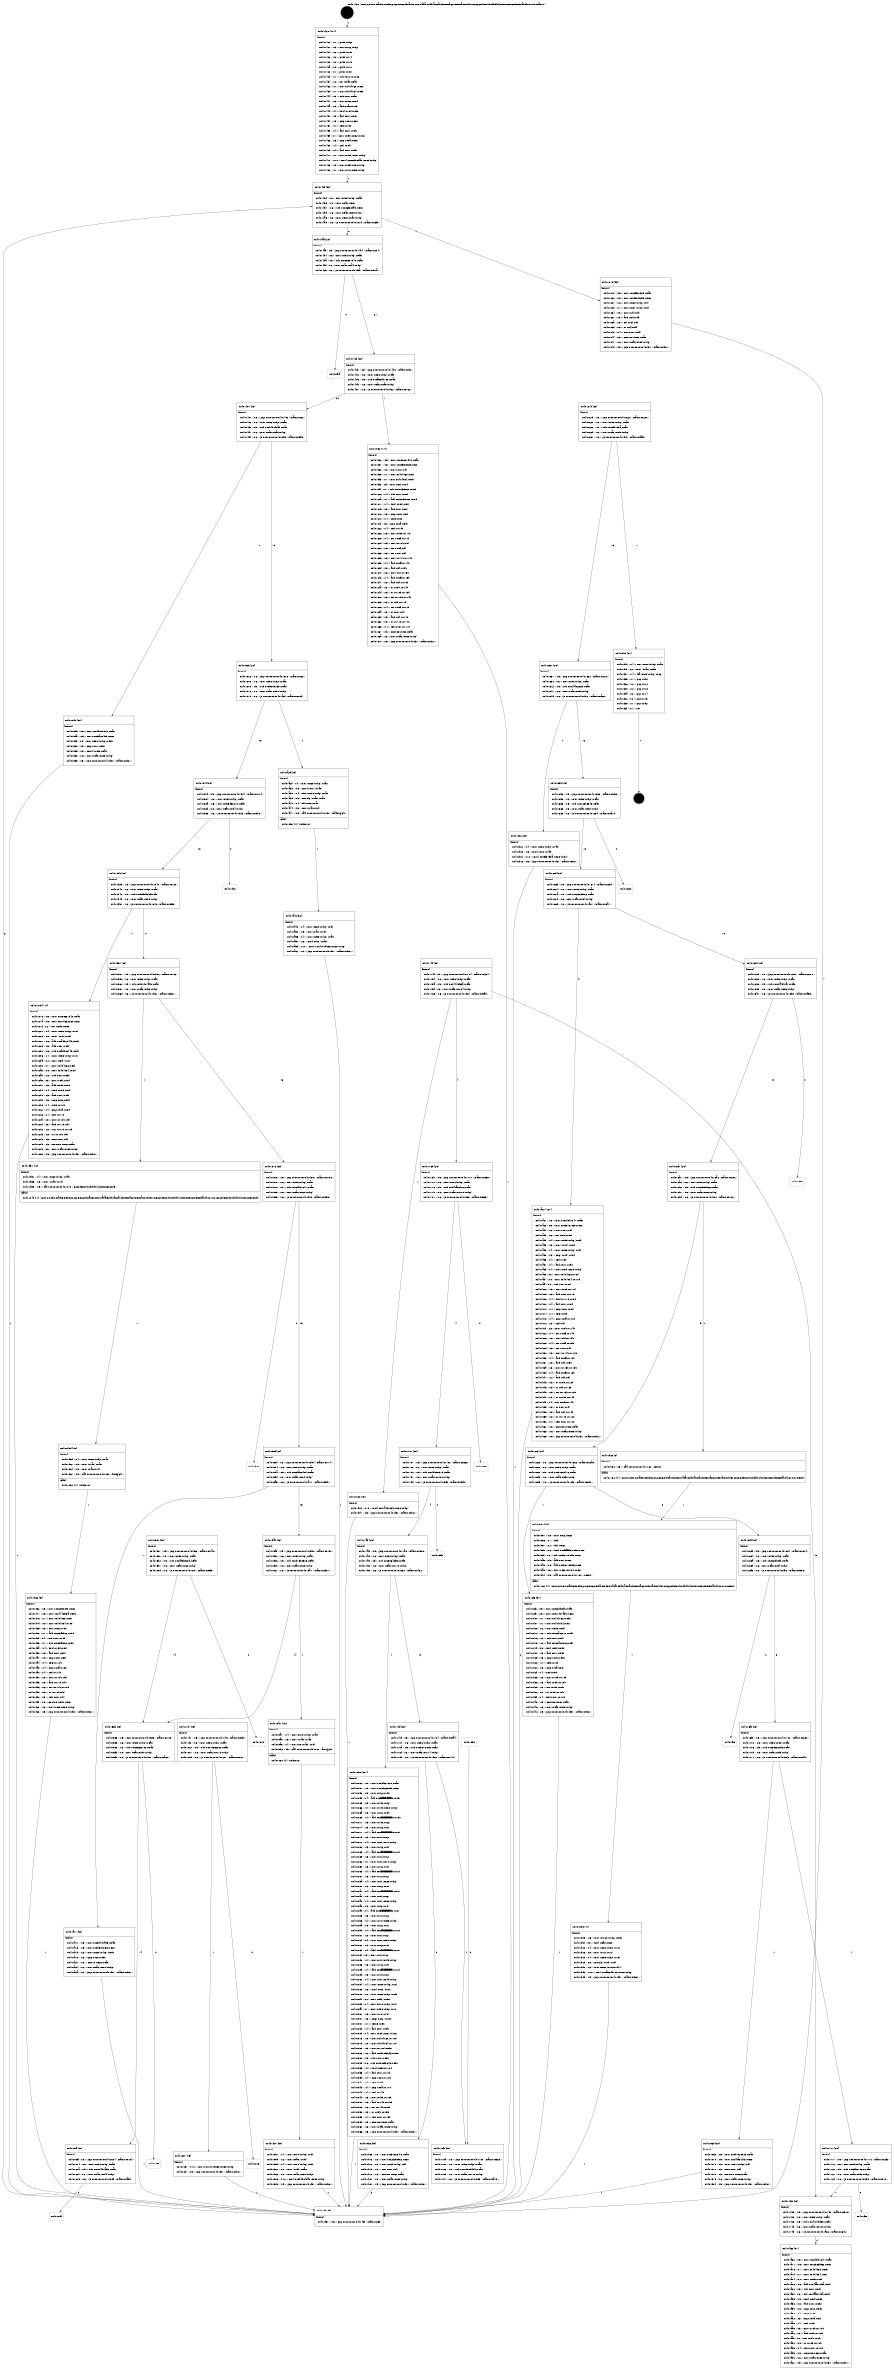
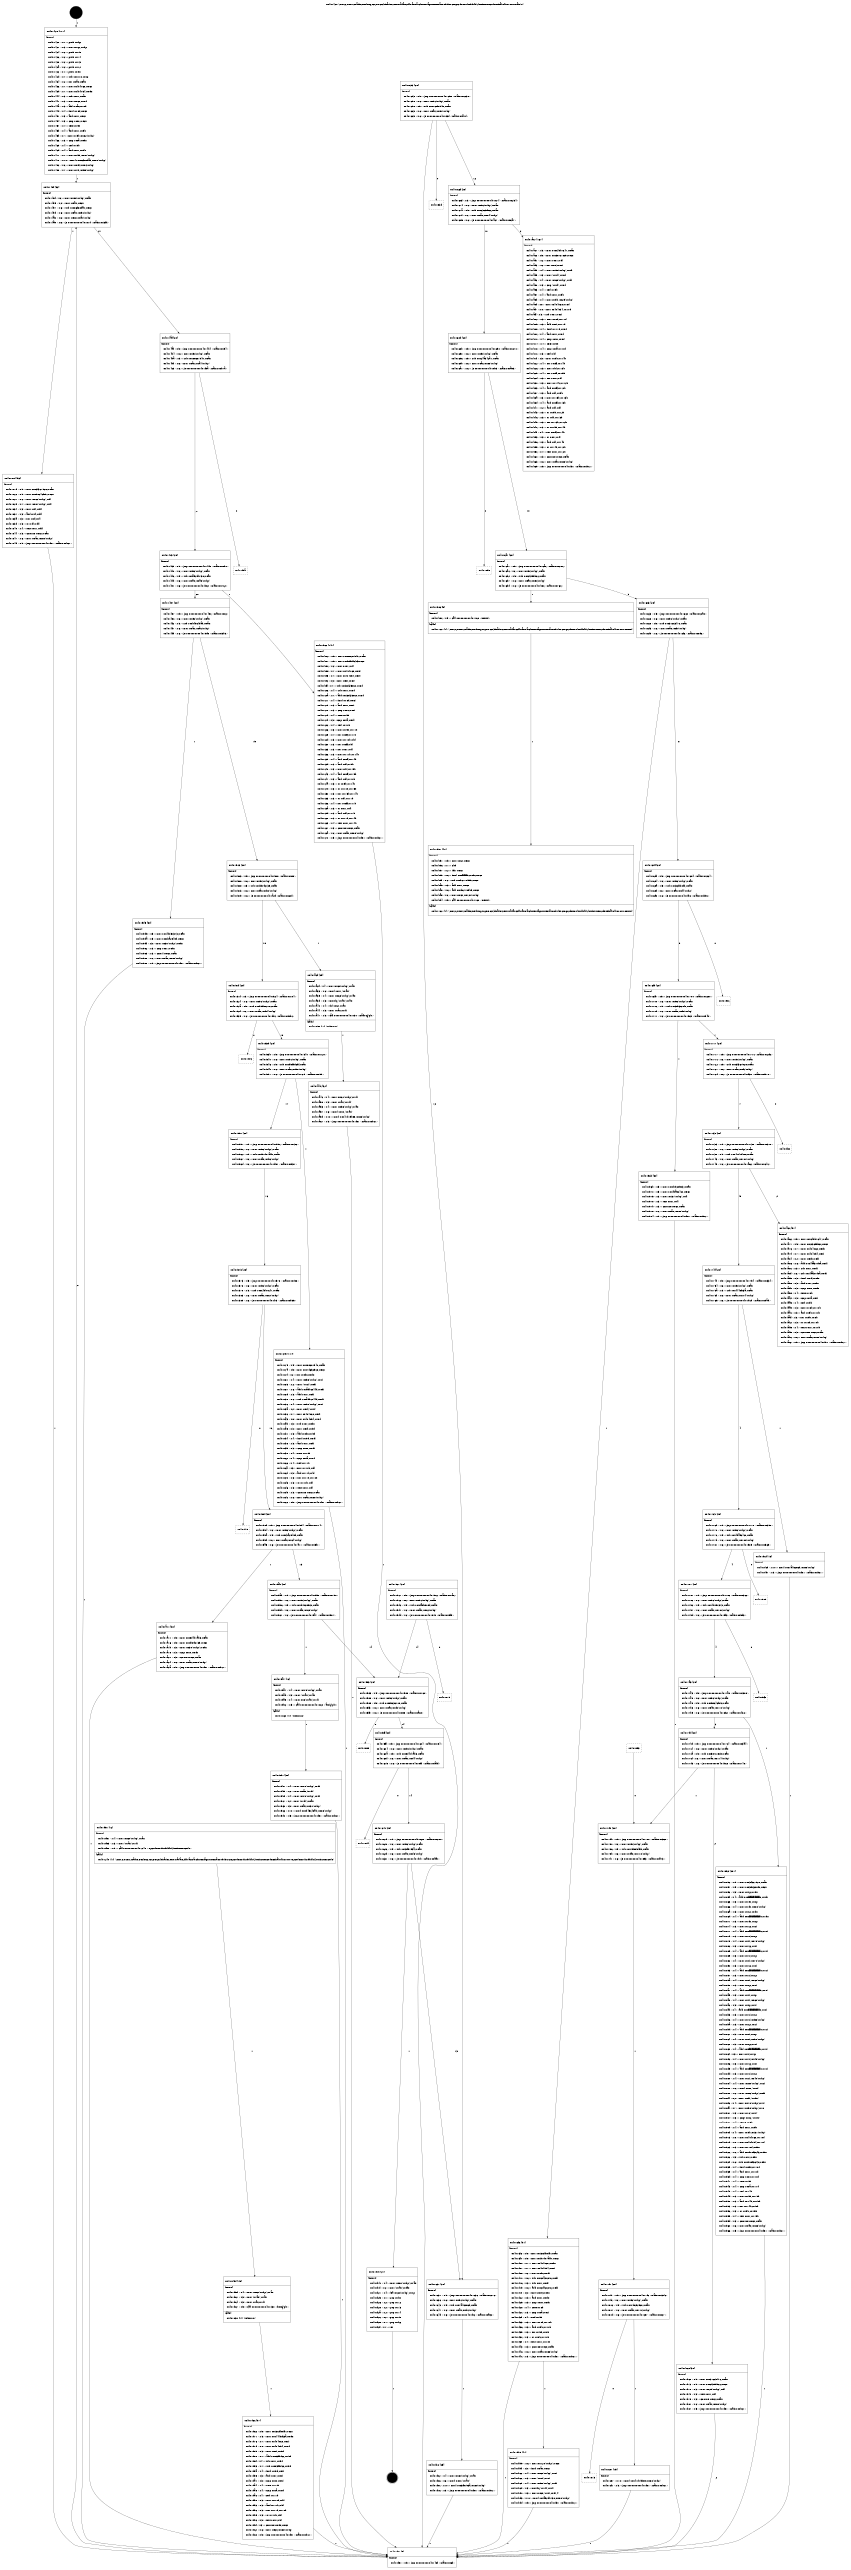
edge "0x401637 [28]" -> "0x401653 [28]": reversed
edge "0x401557 [28]" -> "0x401d51 [12]": removed, label "1"
edge "0x40174f [28]" -> "0x401733 [28]": reversed
edge "0x401b91 [40]" -> "0x401bb9 [41]": now "0x401cf6 [91]" -> "0x401bb9 [41]"
edge "0x4015ff [28]" -> "0x40161b [28]": added, label "14"
edge "0x401ac7 [167]" -> "0x401fe1 [5]": removed, label "2"
edge "0x4017db [28]" -> "0x4017f7 [28]": added, label "1"
